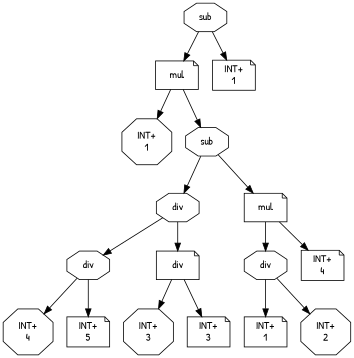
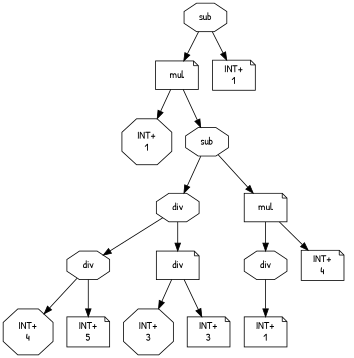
node "INT+ 2": removed
